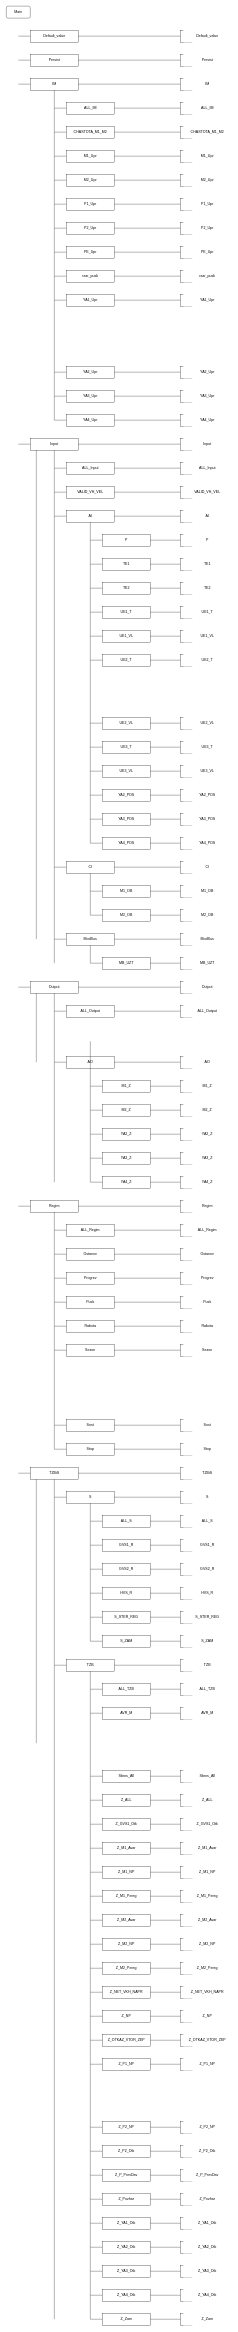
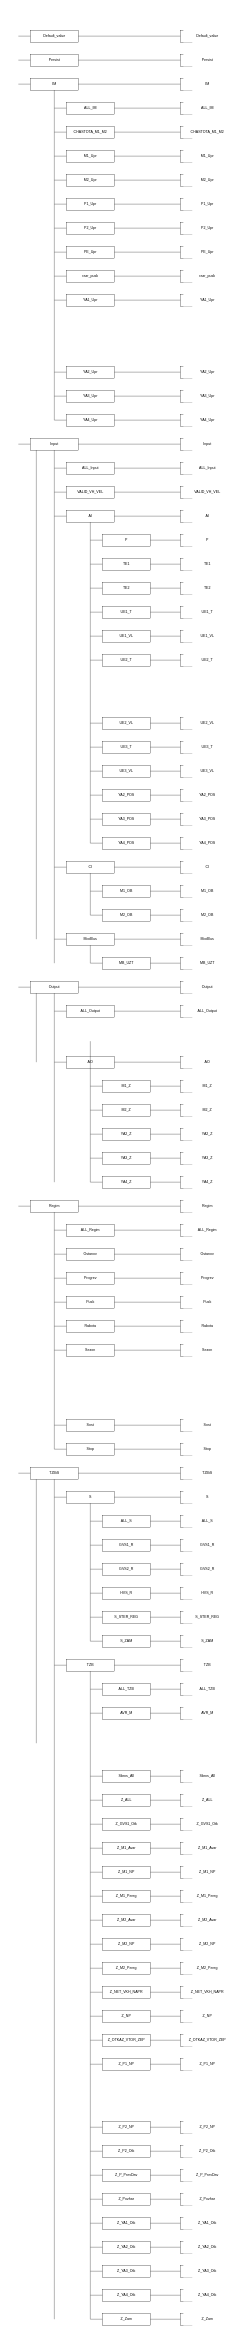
node "Main": removed
